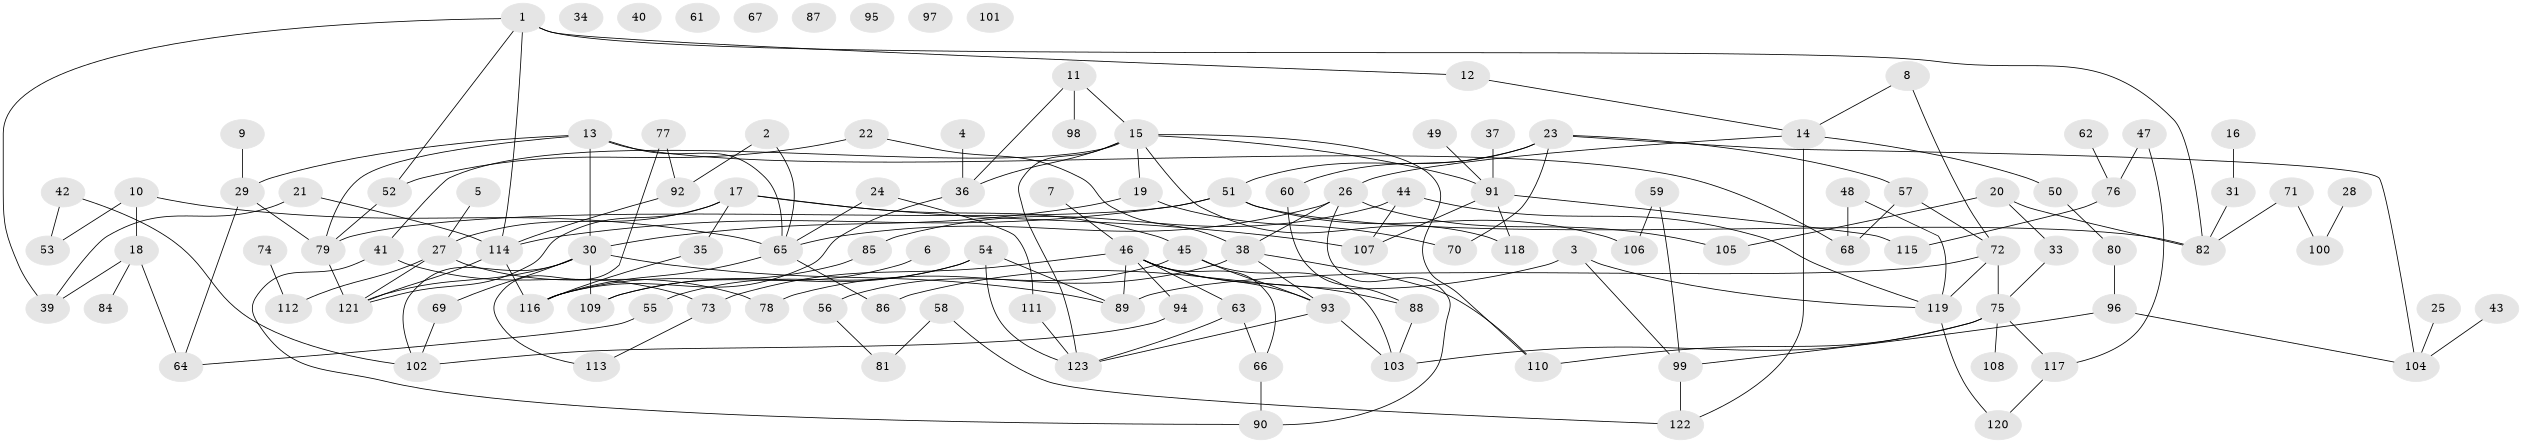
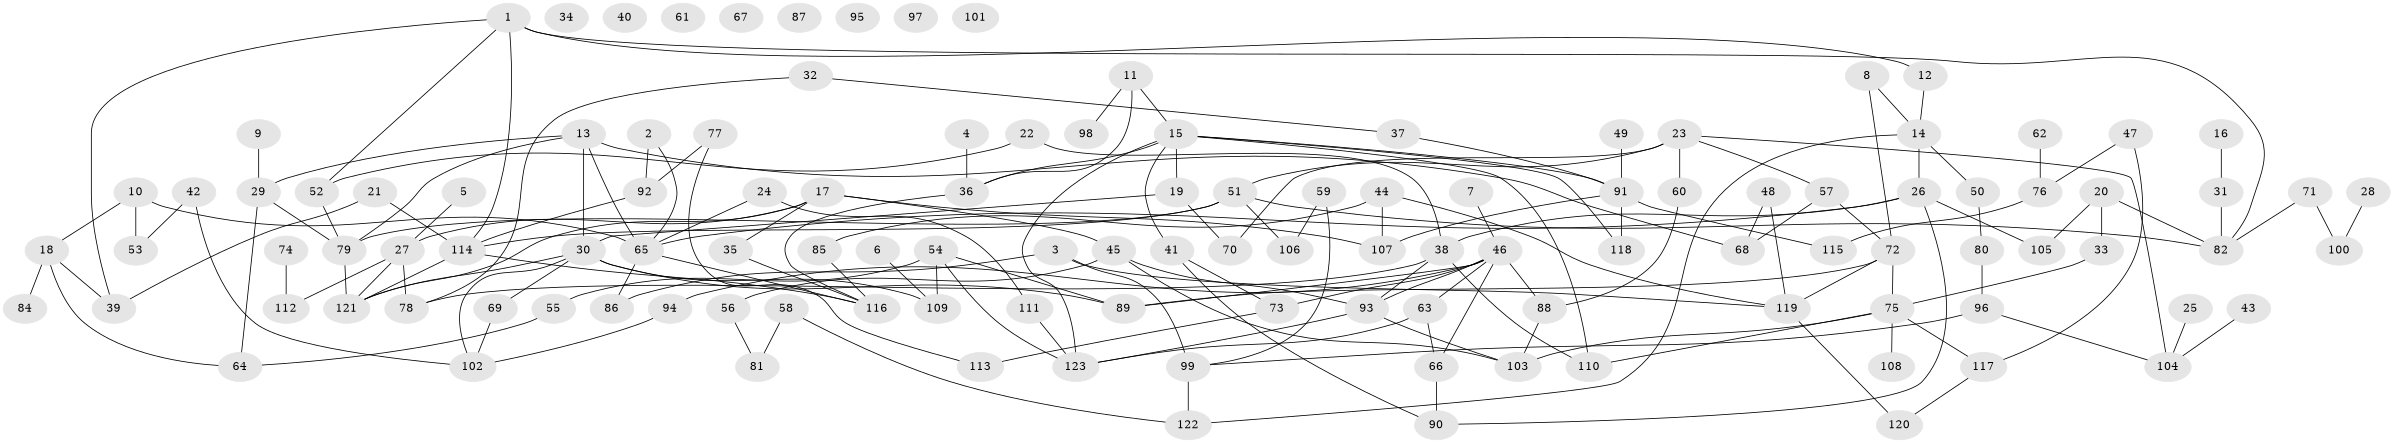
node "32": added
